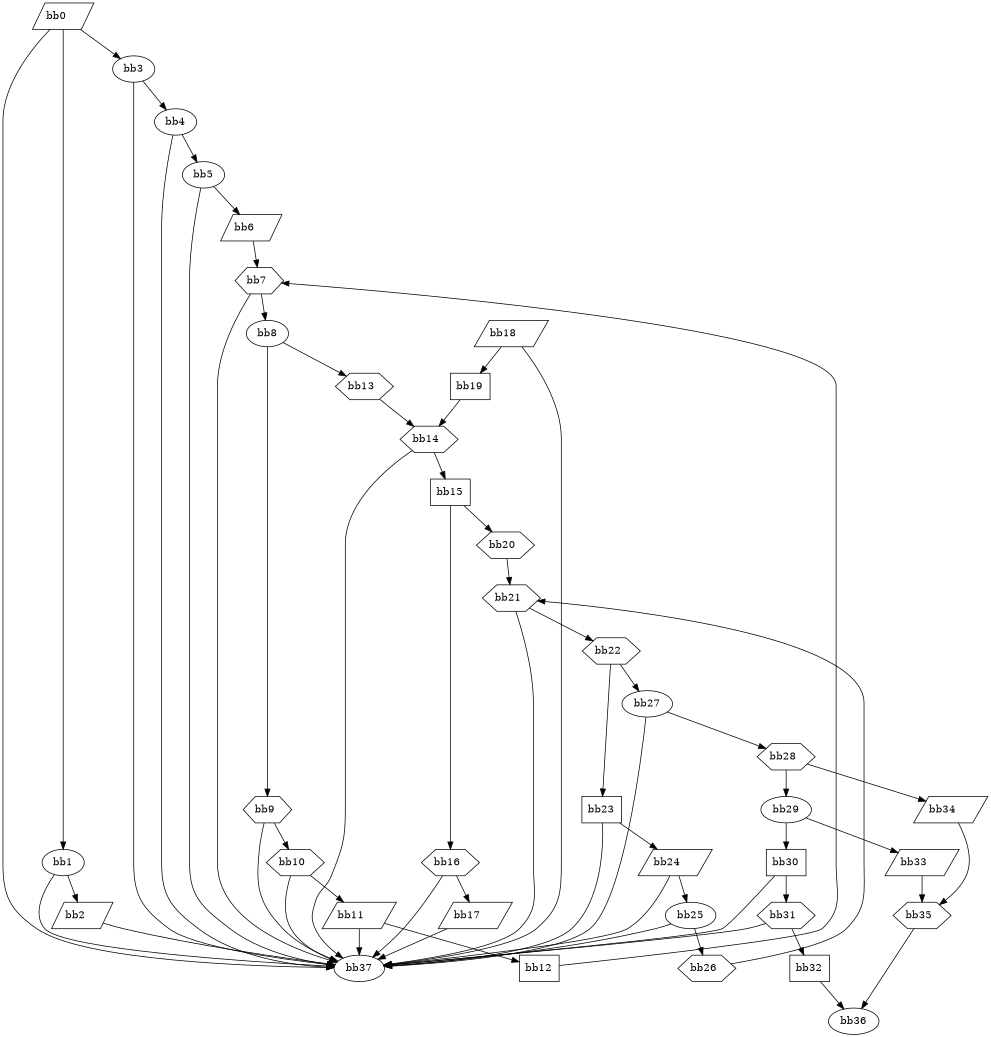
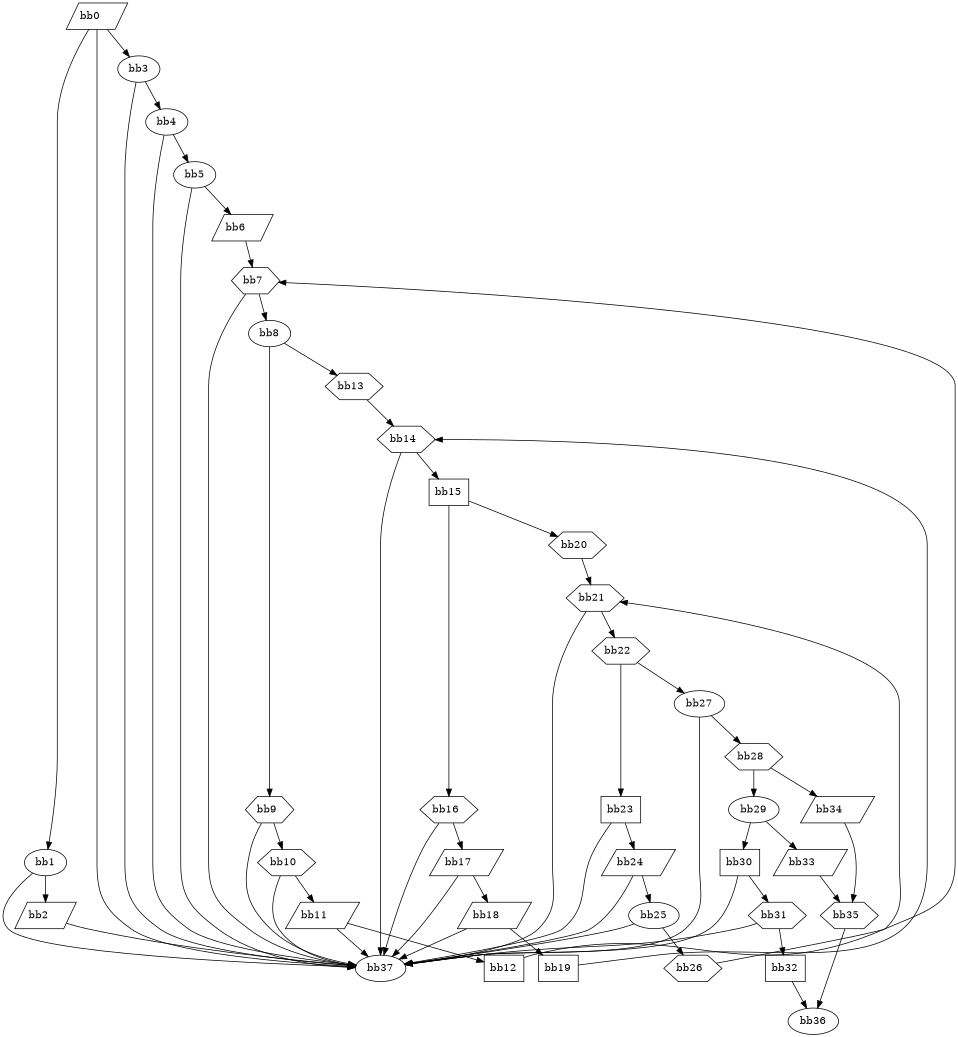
edge "bb17" -> "bb18": added
